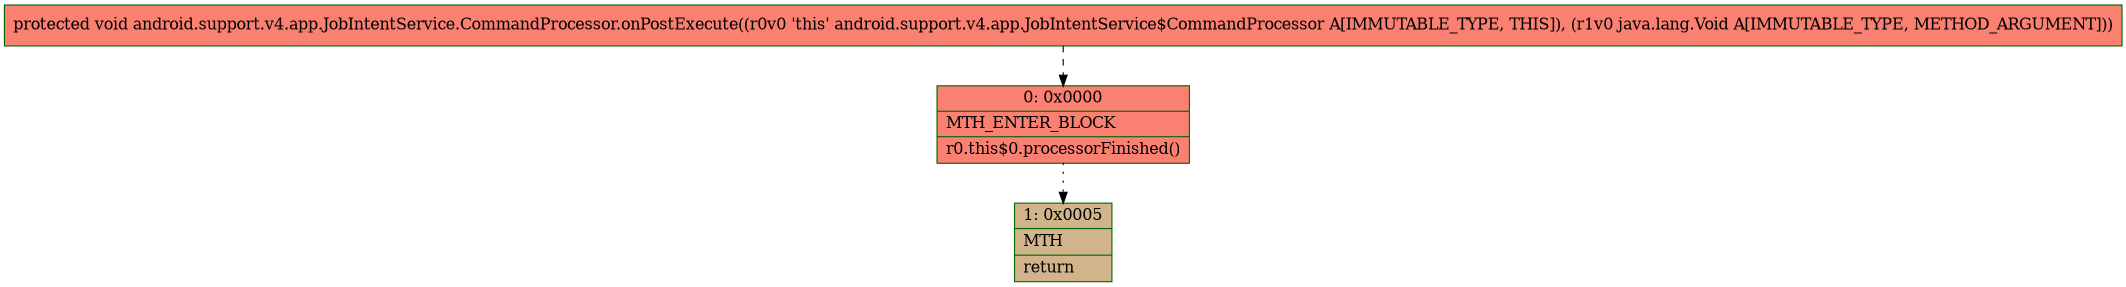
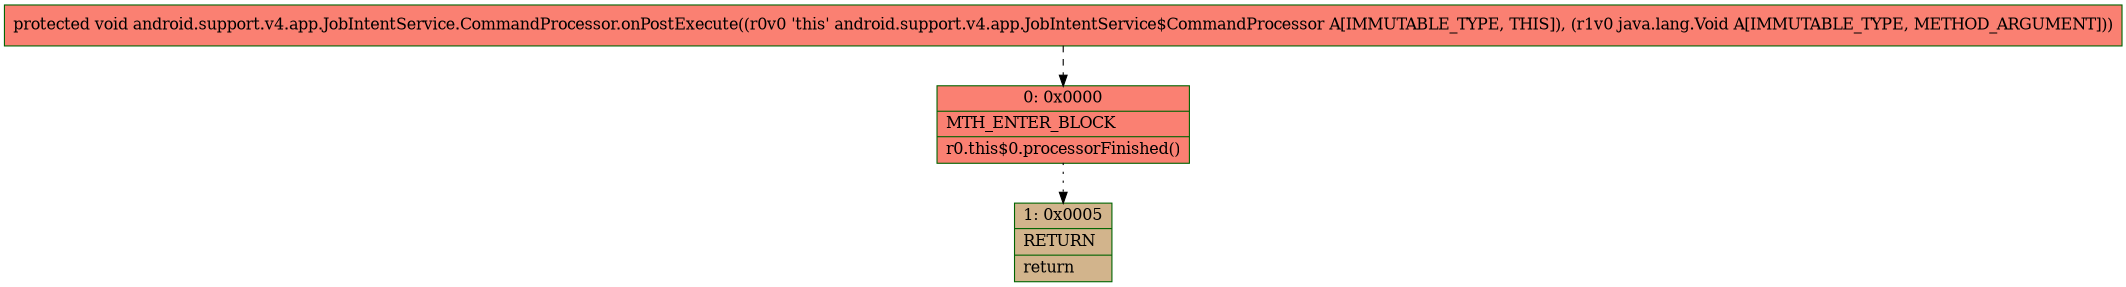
node "1: 0x0005": text "MTH" -> "RETURN"
